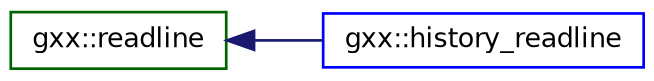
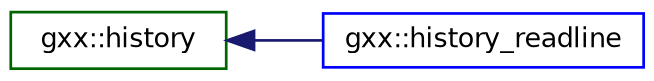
node "gxx::readline": label "gxx::readline" -> "gxx::history"
